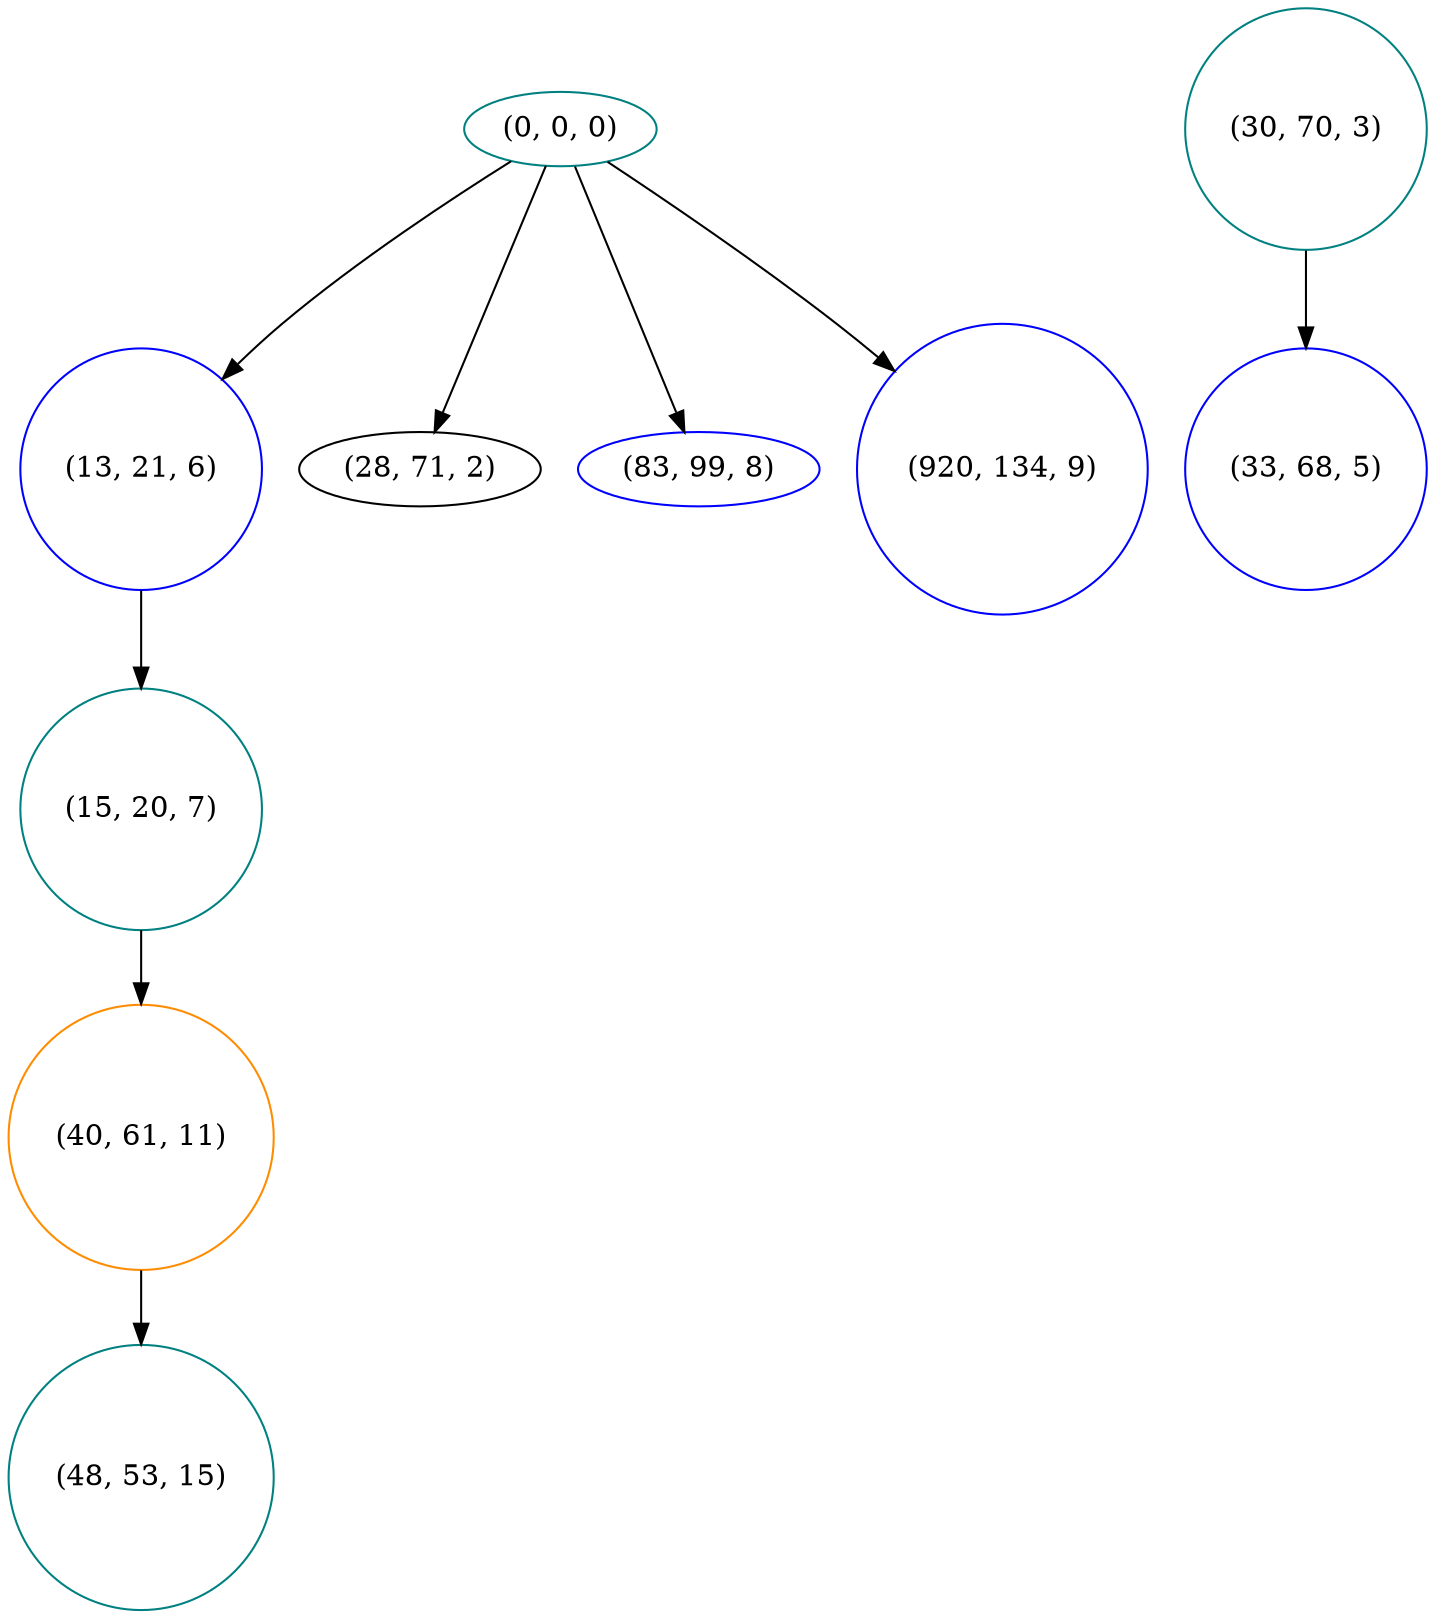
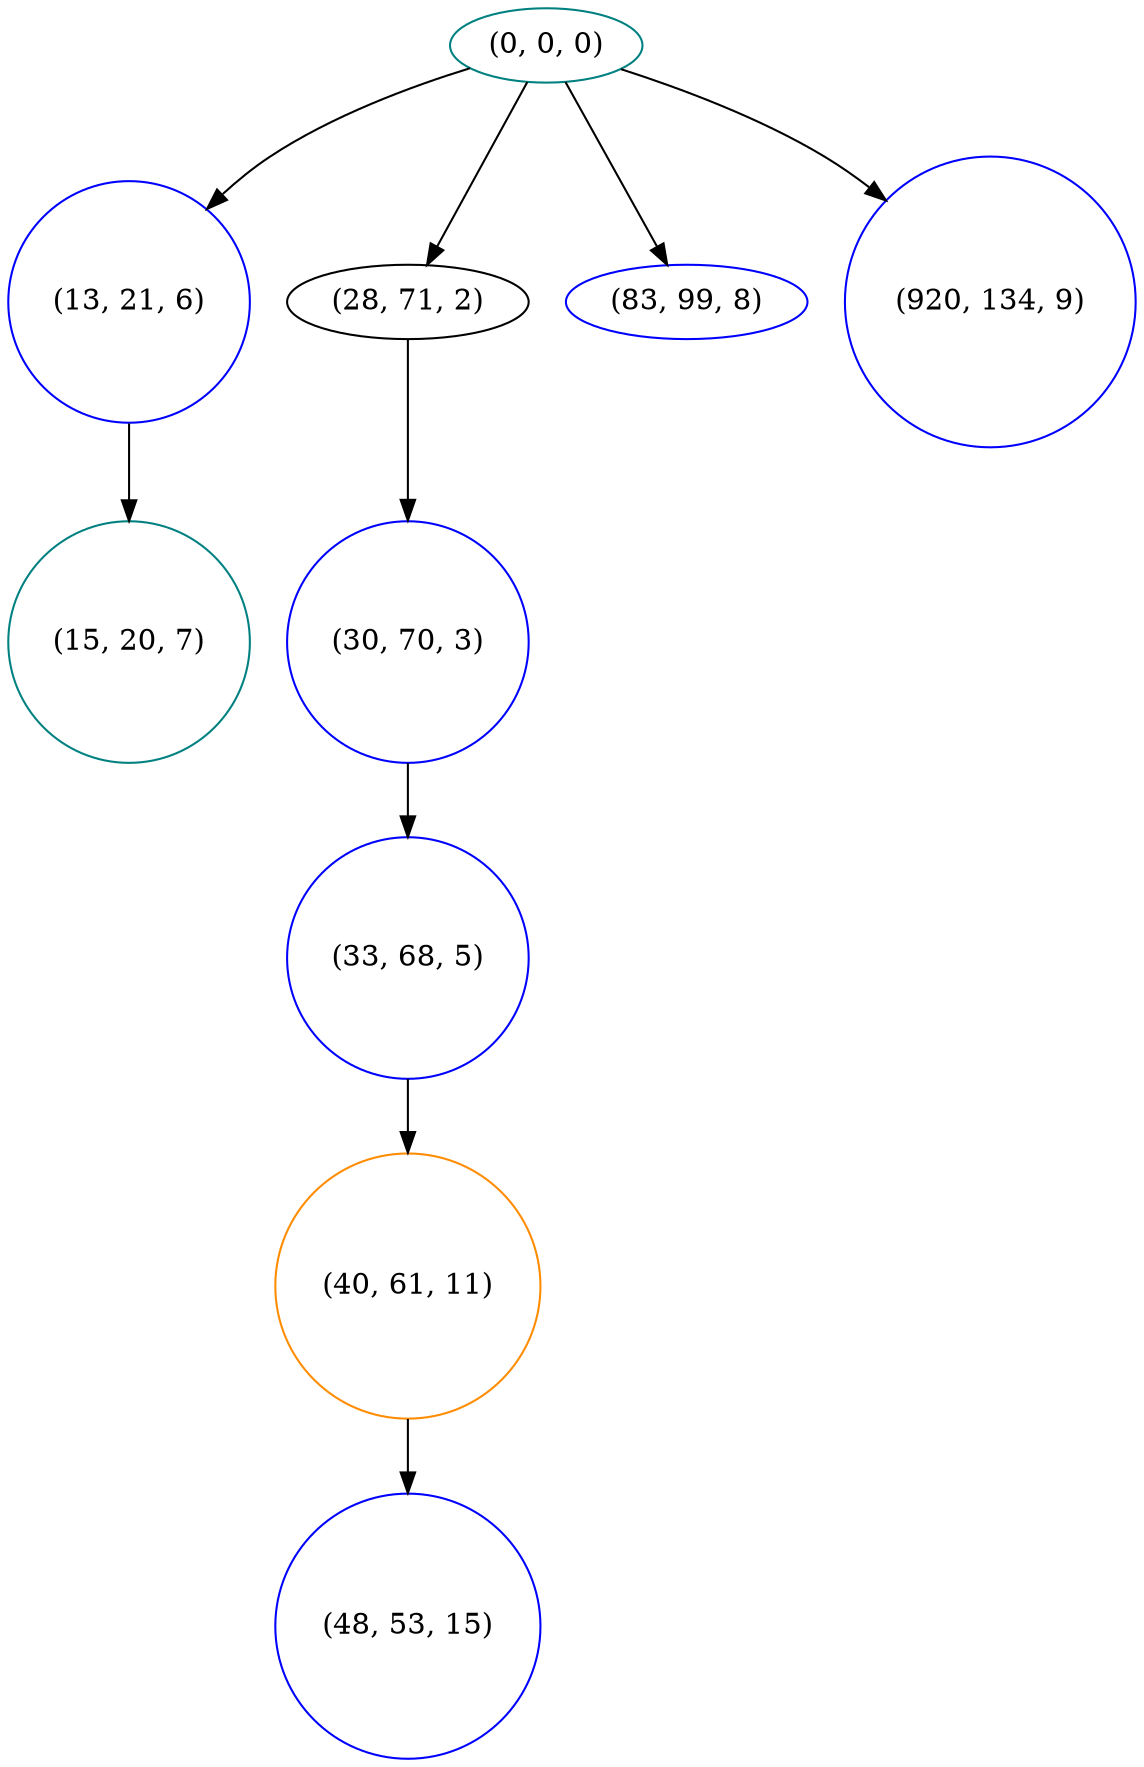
node "(30, 70, 3)": color teal -> blue
edge "(28, 71, 2)" -> "(30, 70, 3)": added
edge "(15, 20, 7)" -> "(40, 61, 11)": now "(33, 68, 5)" -> "(40, 61, 11)"
node "(48, 53, 15)": color teal -> blue
